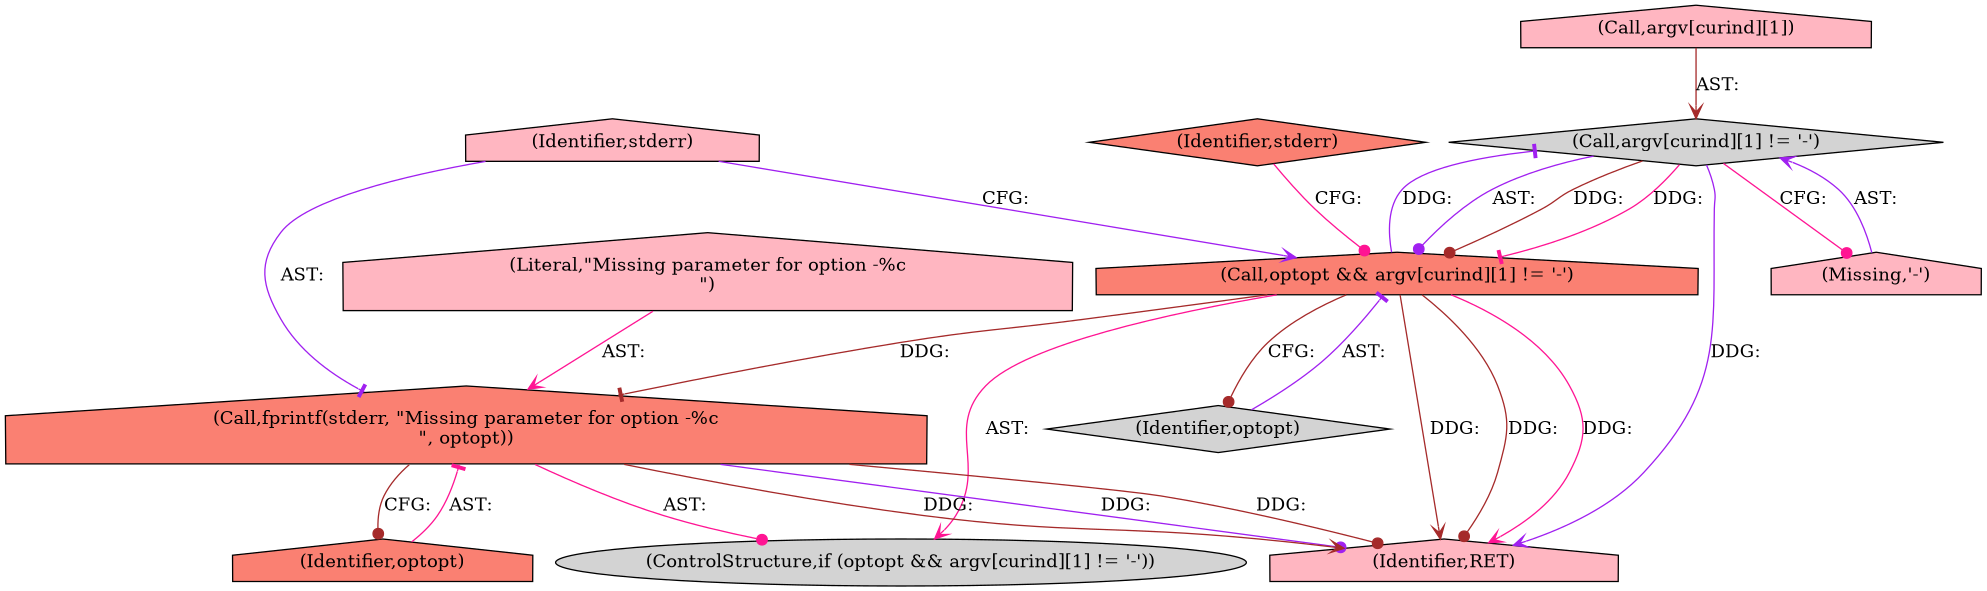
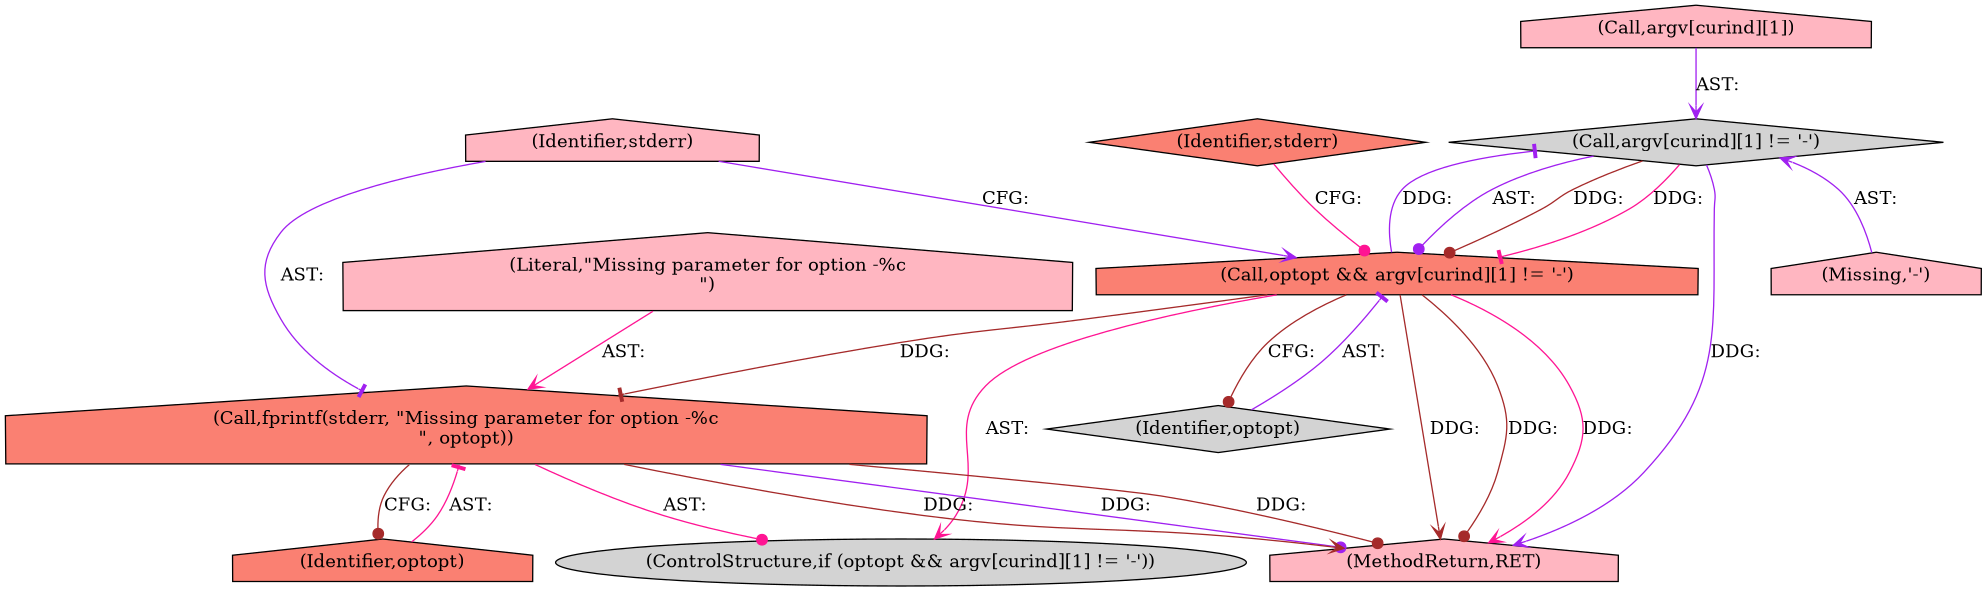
edge "(Call,argv[curind][1])" -> "(Call,argv[curind][1] != '-')": color brown -> purple
edge "(Call,argv[curind][1] != '-')" -> "(Missing,'-')": removed, label "CFG:"
node "(Identifier,RET)": label "(Identifier,RET)" -> "(MethodReturn,RET)"
